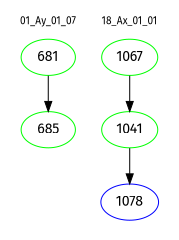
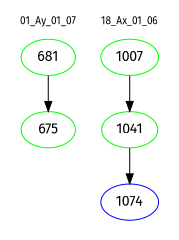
cluster "18_Ax_01_01": label "18_Ax_01_01" -> "18_Ax_01_06"
node "1067": label "1067" -> "1007"
node "685": label "685" -> "675"
node "1078": label "1078" -> "1074"
